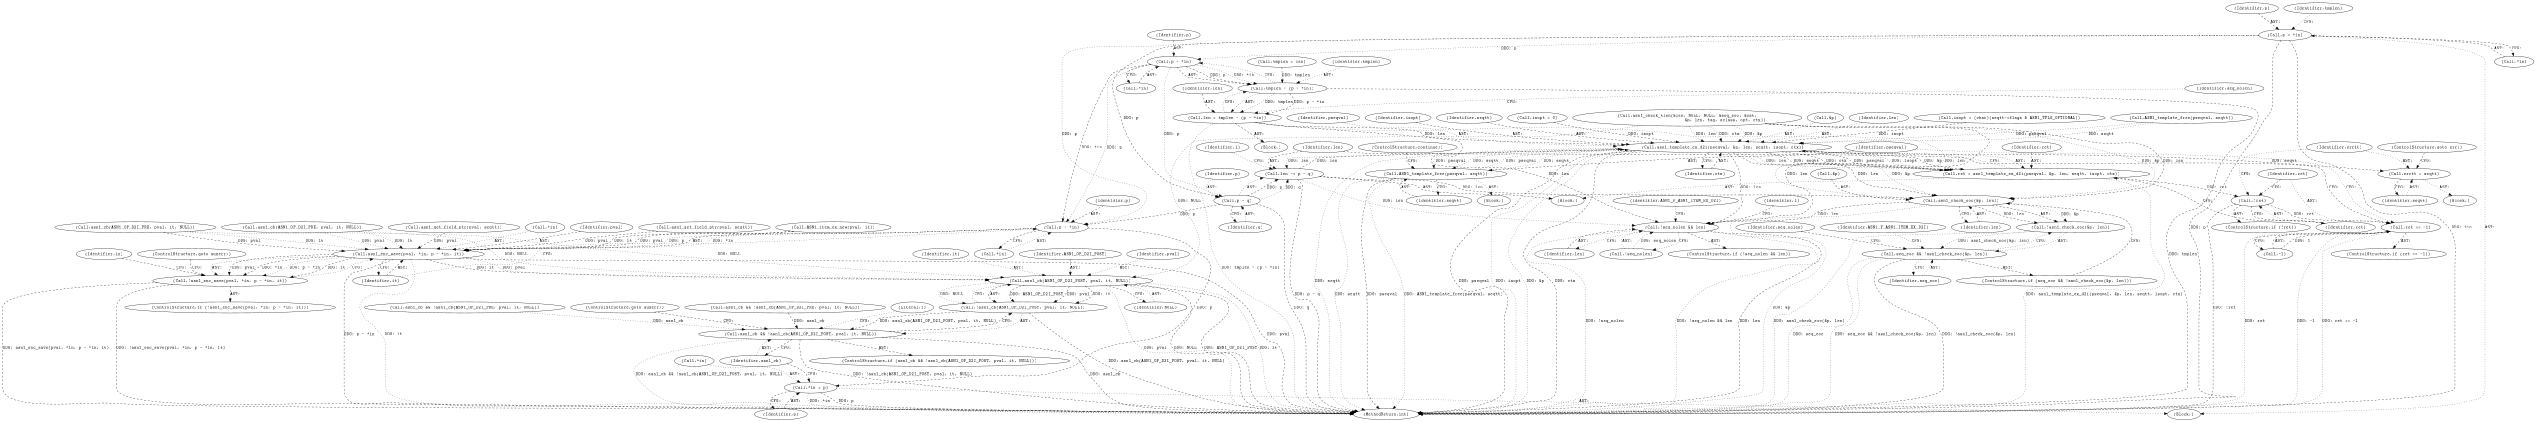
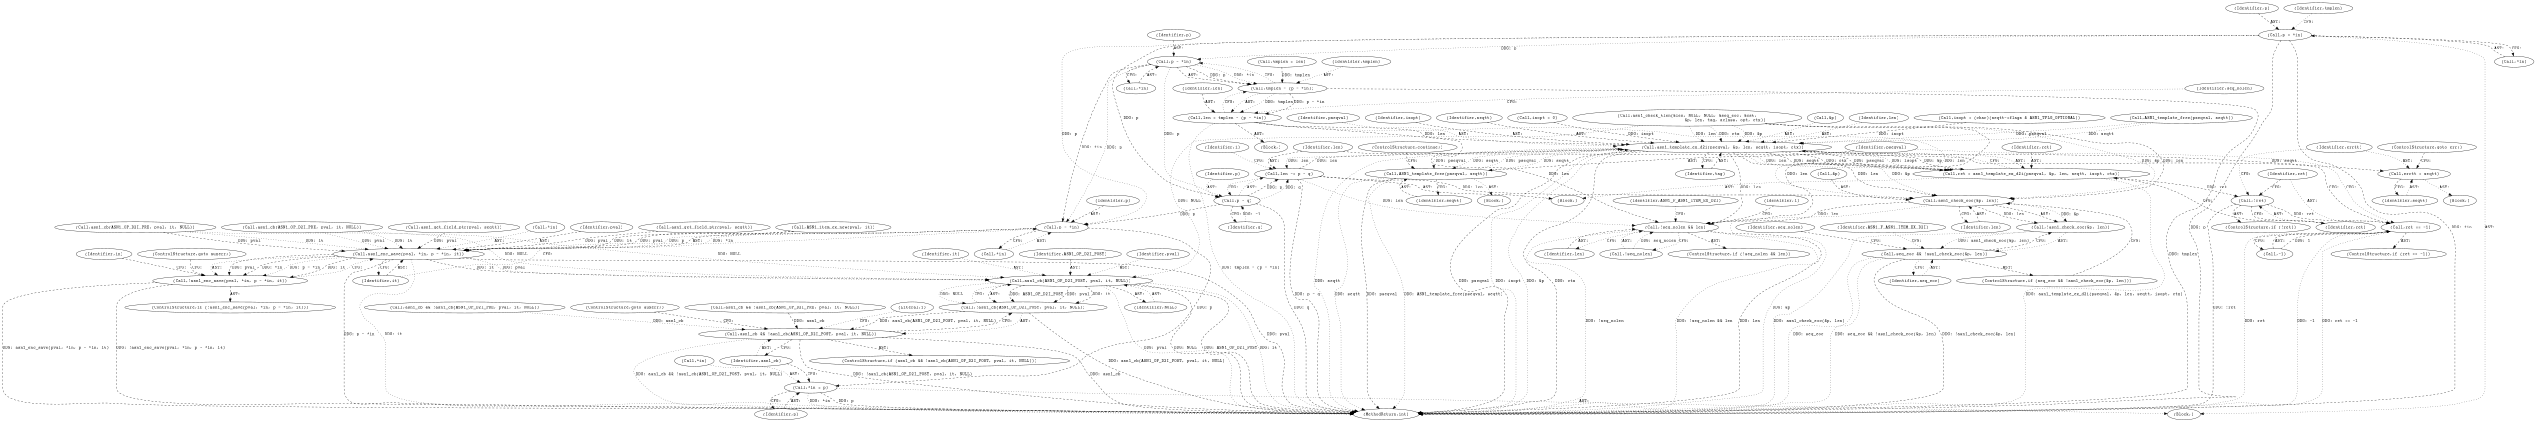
node "(Identifier,ctx)": label "(Identifier,ctx)" -> "(Identifier,tag)"
edge "(Call,len -= p - q)" -> "(Call,p - q)": added, label "CFG:"
edge "(Identifier,q)" -> "(Call,p - q)": label "AST: " -> "DDG: -1"
edge "(Call,seq_eoc && !asn1_check_eoc(&p, len))" -> "(Call,!asn1_check_eoc(&p, len))": style dotted -> dashed
edge "(Call,asn1_cb(ASN1_OP_D2I_POST, pval, it, NULL))" -> "(Identifier,NULL)": label "CFG: " -> "AST: "
